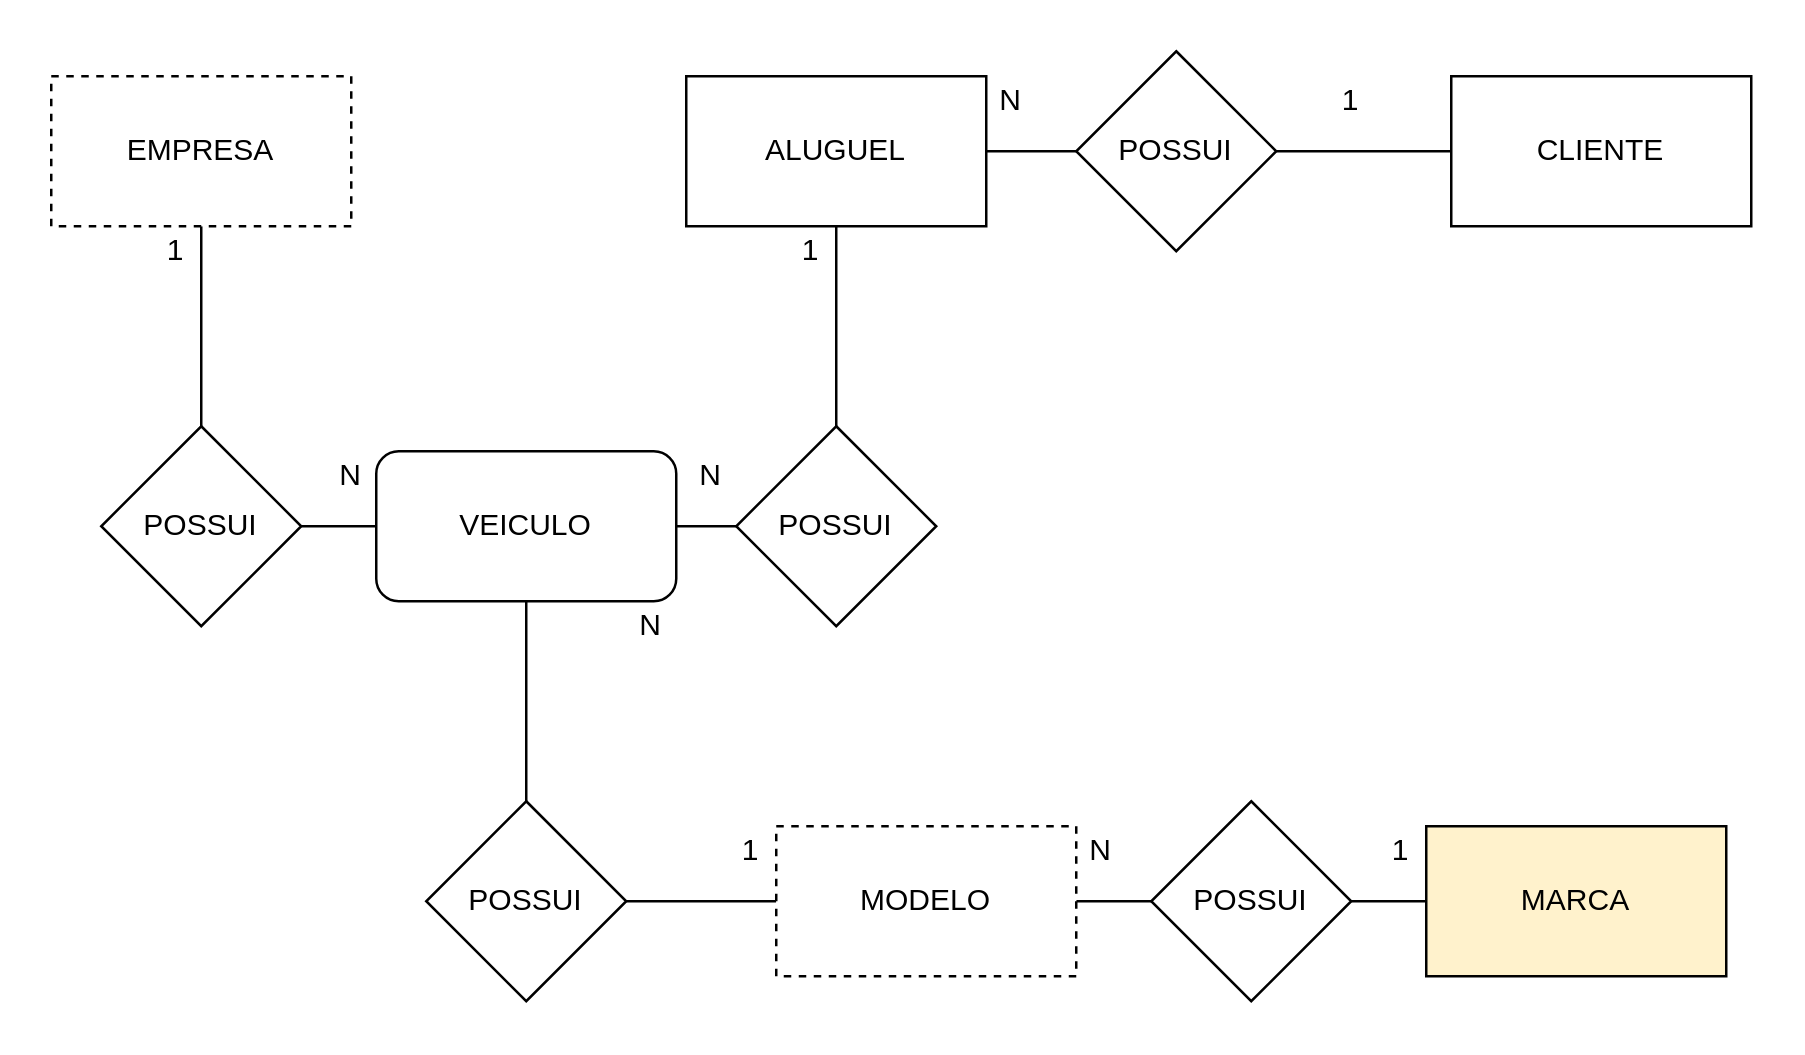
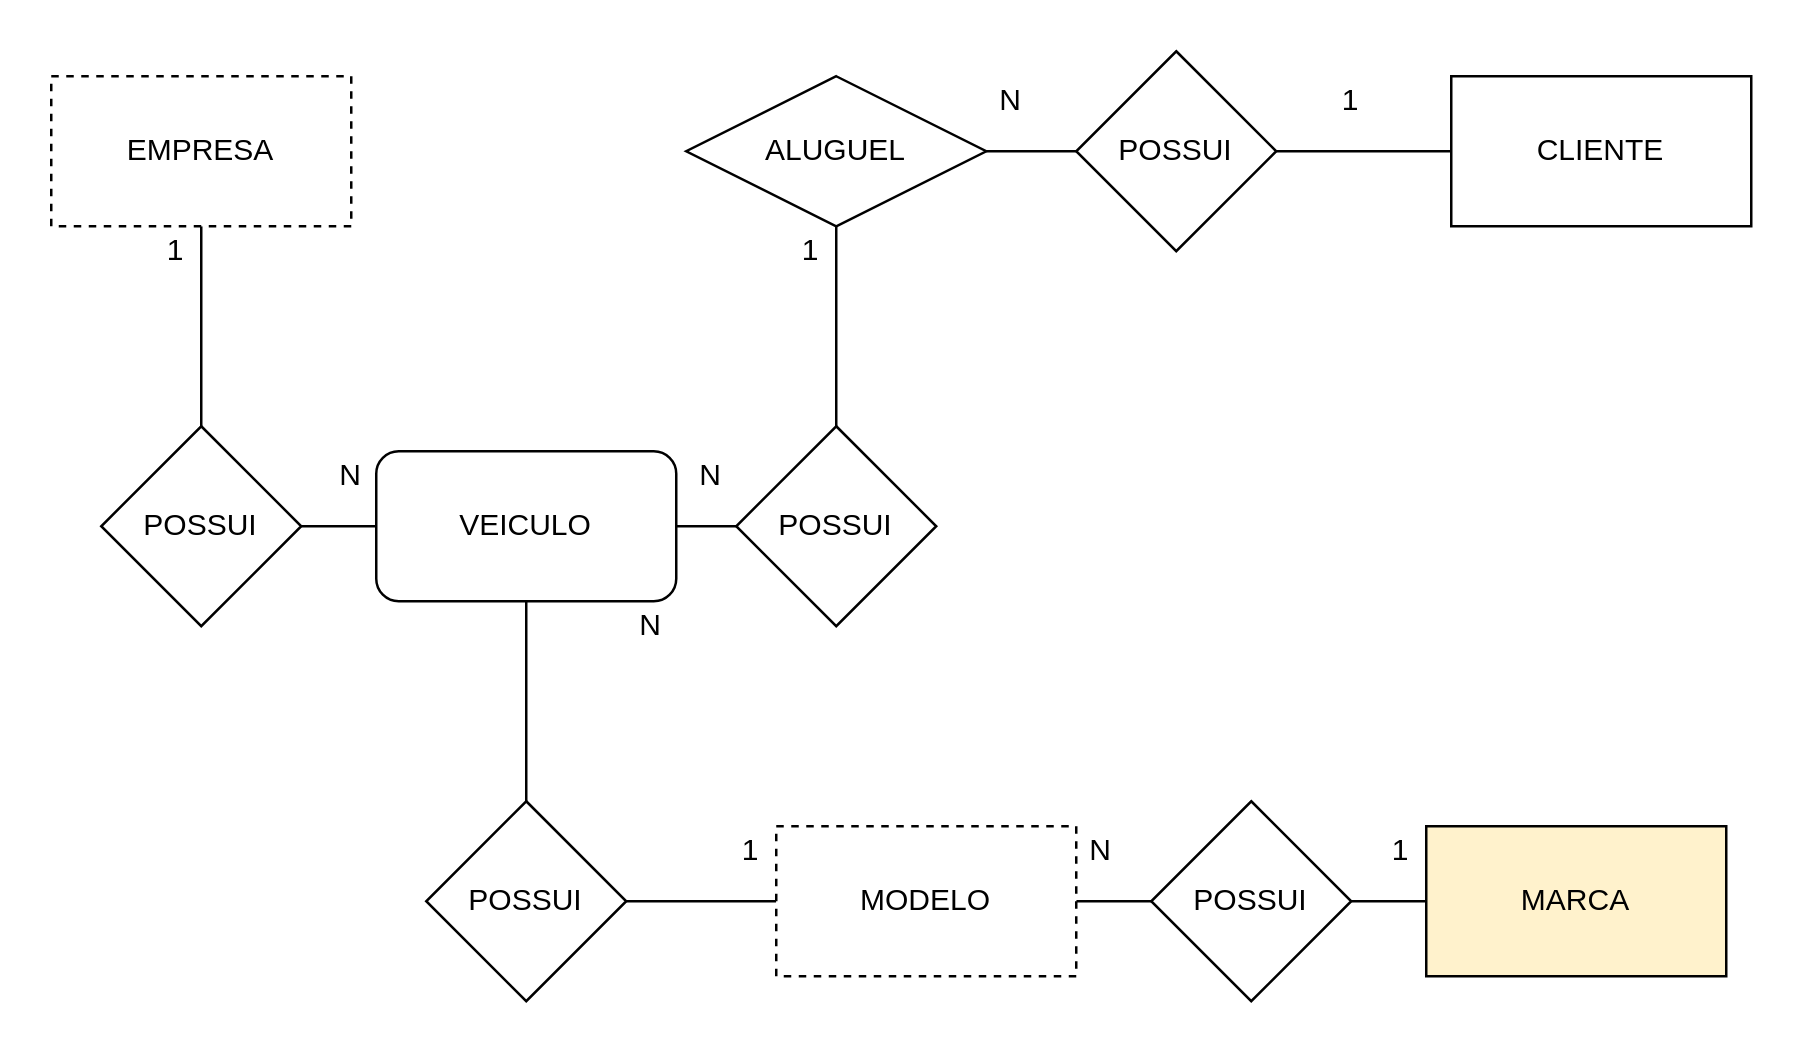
node "ALUGUEL": shape rectangle -> diamond
